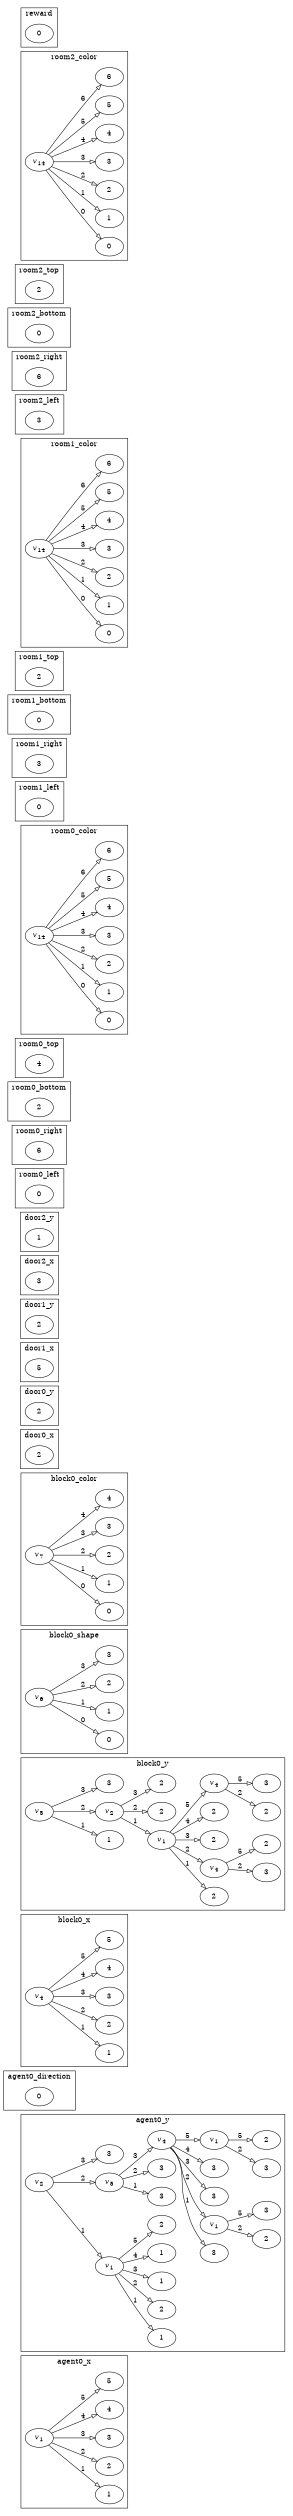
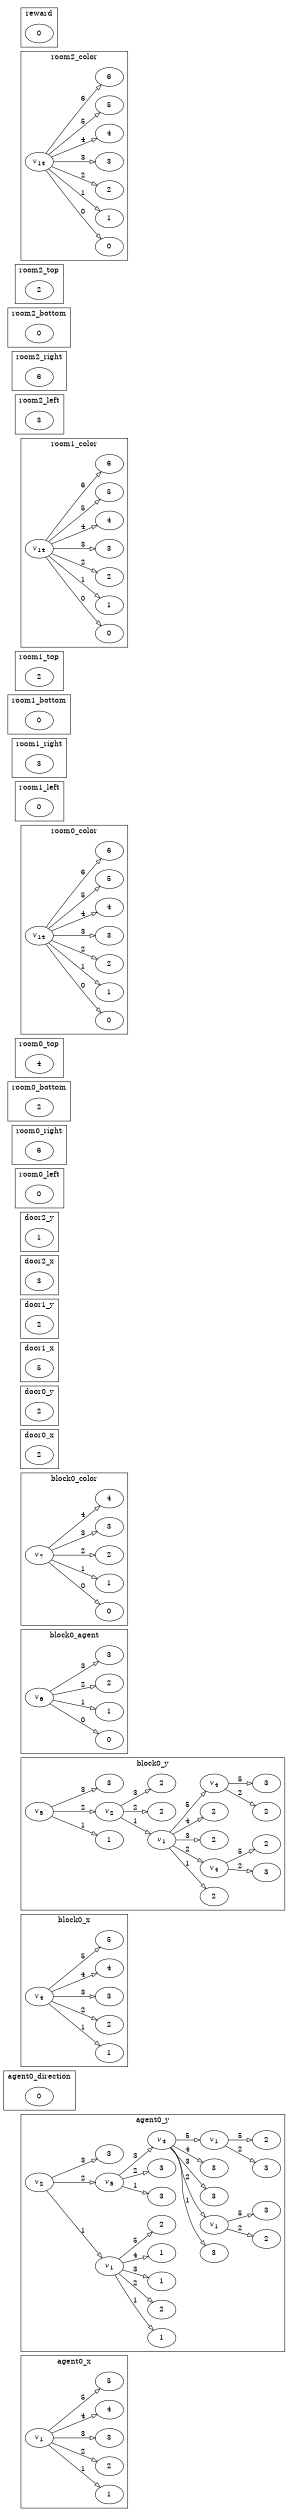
cluster "block0_shape": label "block0_shape" -> "block0_agent"
